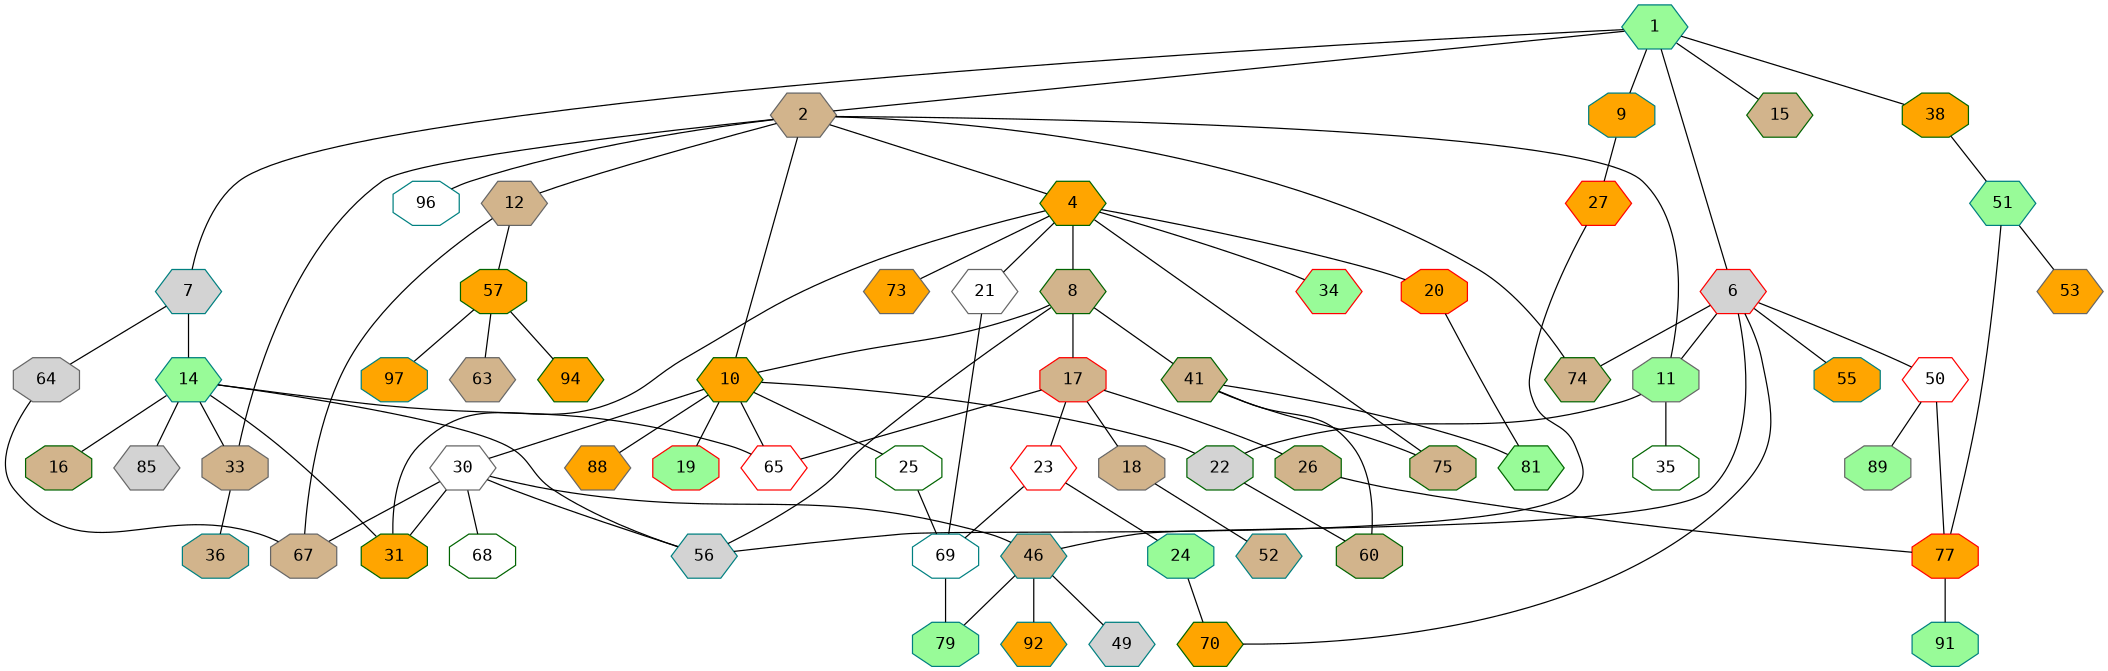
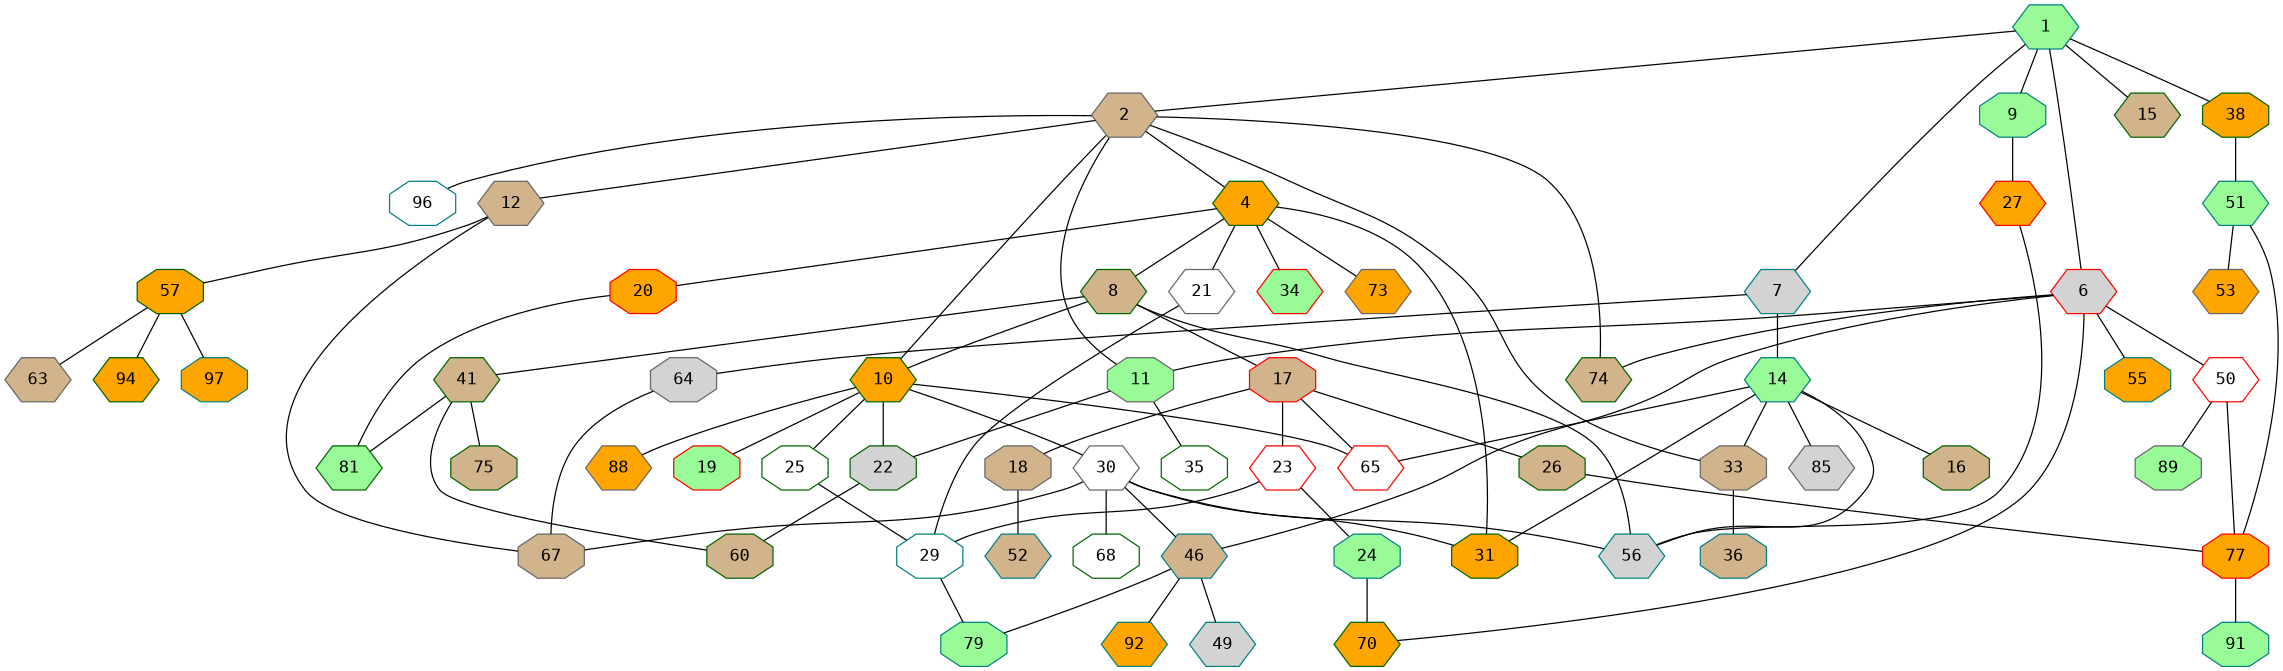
node "9": fillcolor orange -> palegreen
edge "4" -- "75": removed
node "69": label "69" -> "29"
